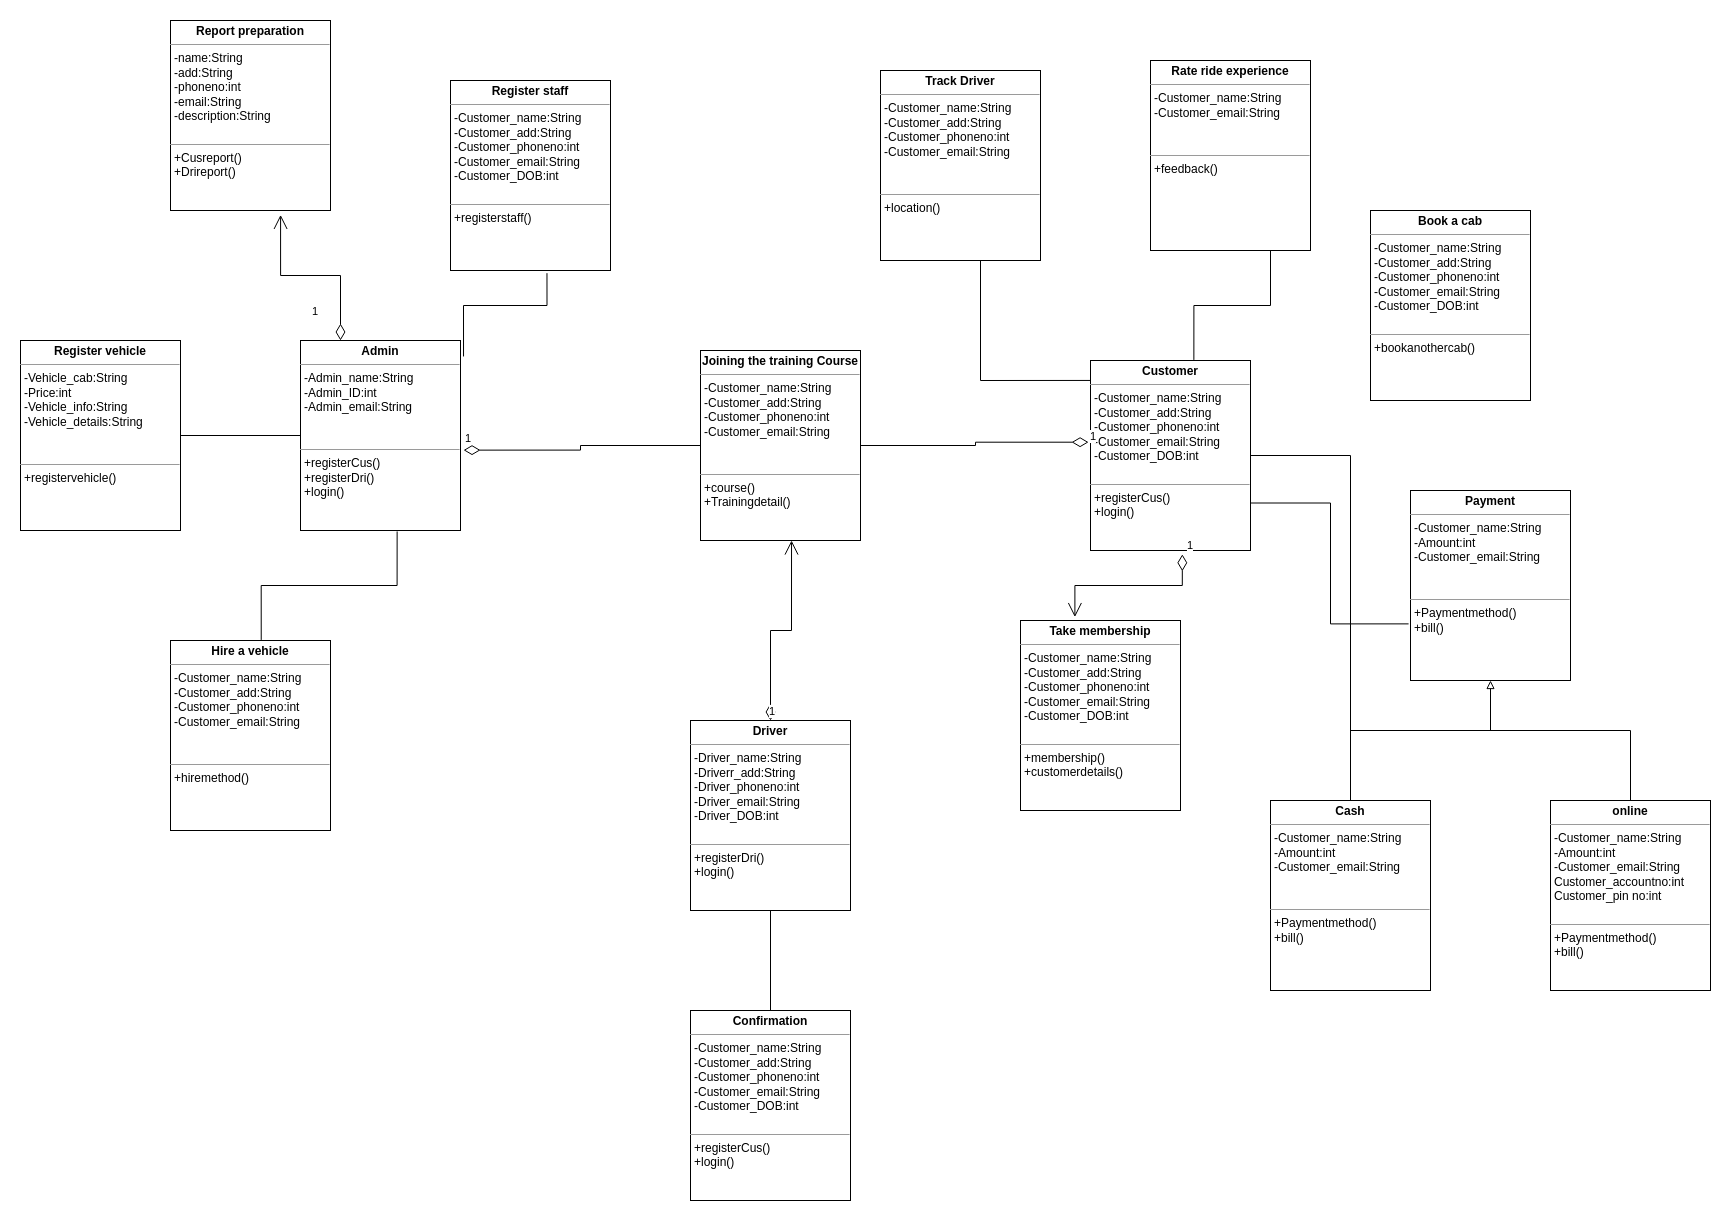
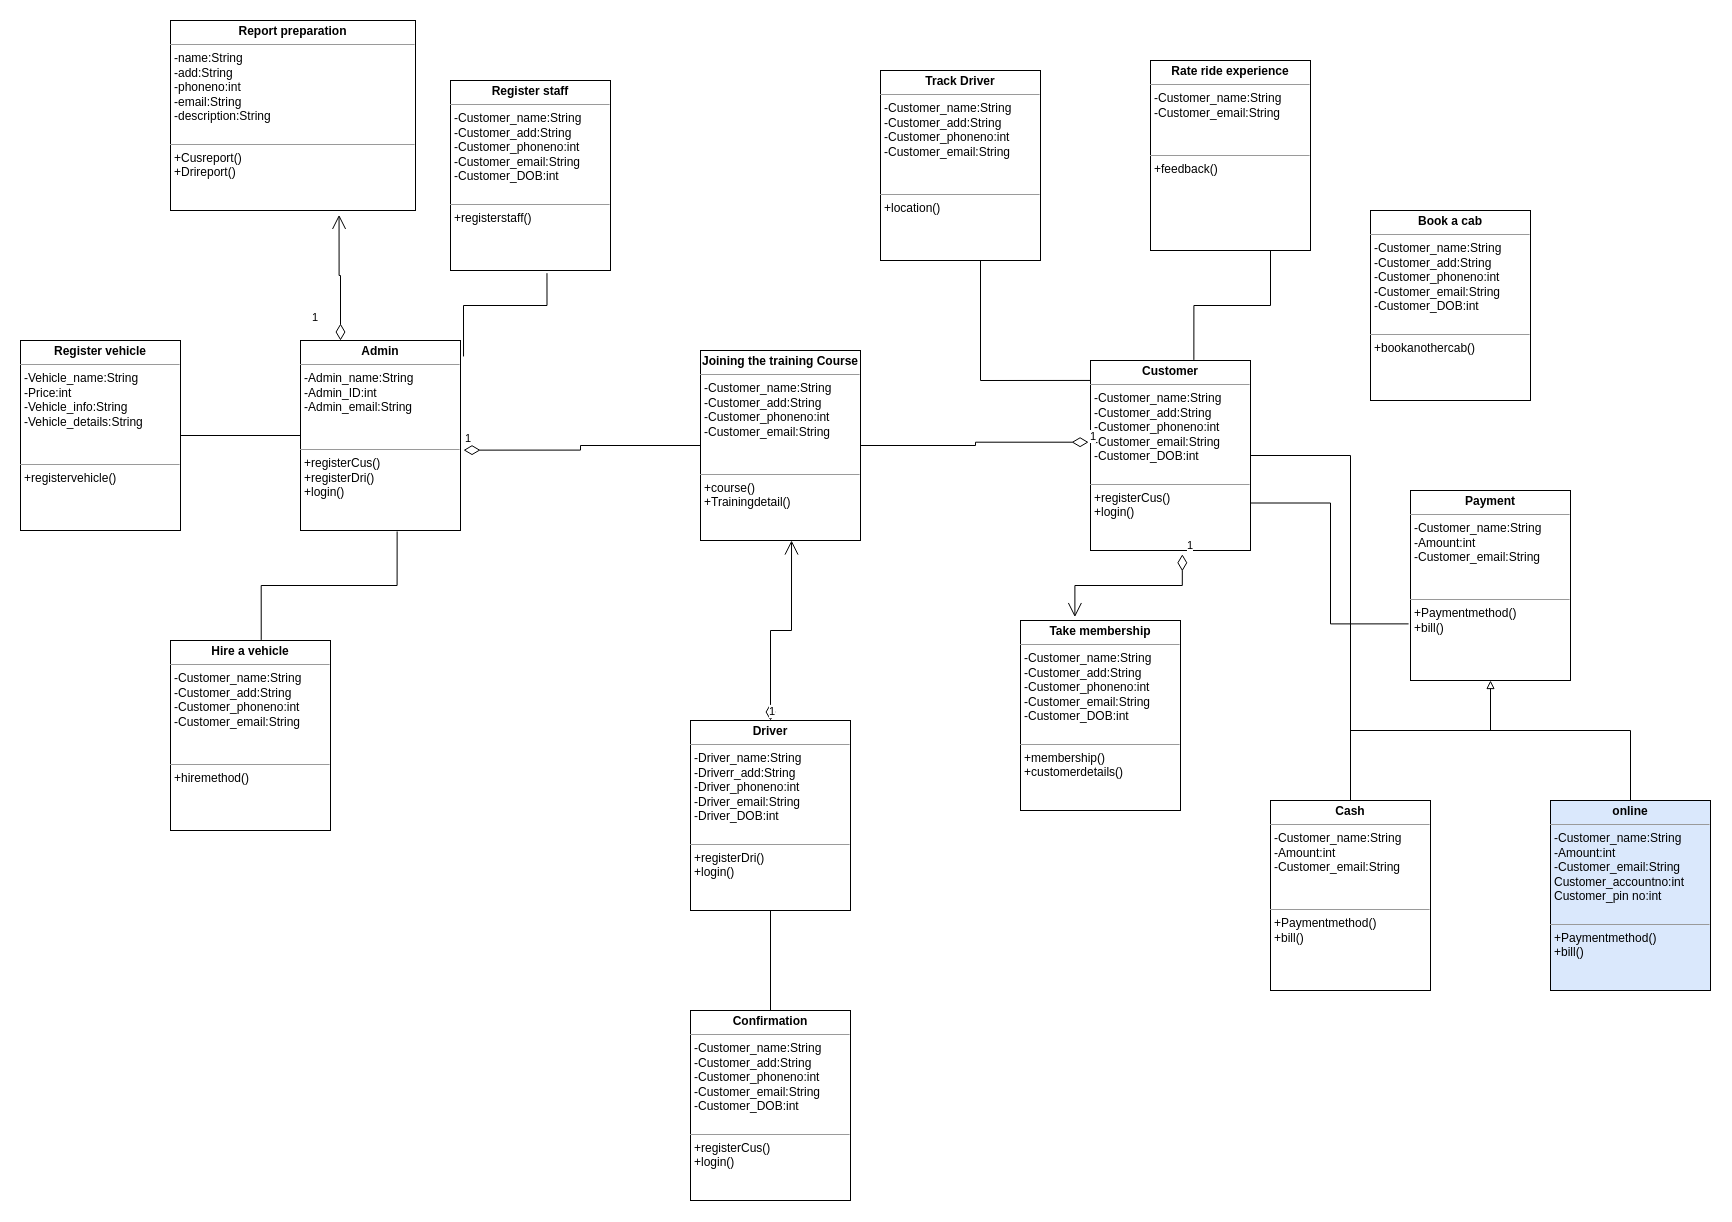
node "Report preparation -name:String -add:String -phoneno:int-email:String -description:String +Cusreport() +Drireport()": size 160x190 -> 245x190
node "Register vehicle -Vehicle_cab:String -Price:int -Vehicle_info:String-Vehicle_details:String +registervehicle()": label "Register vehicle -Vehicle_cab:String -Price:int -Vehicle_info:String-Vehicle_details:String +registervehicle()" -> "Register vehicle -Vehicle_name:String -Price:int -Vehicle_info:String-Vehicle_details:String +registervehicle()"
node "online -Customer_name:String -Amount:int-Customer_email:String Customer_accountno:int Customer_pin no:int +Paymentmethod() +bill()": fillcolor #ffffff -> #dae8fc
